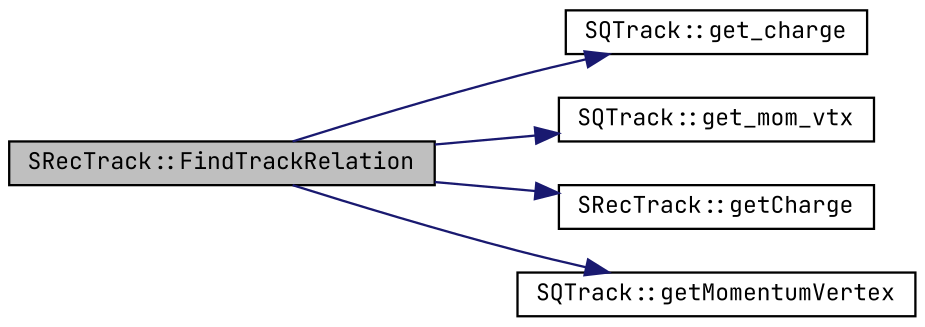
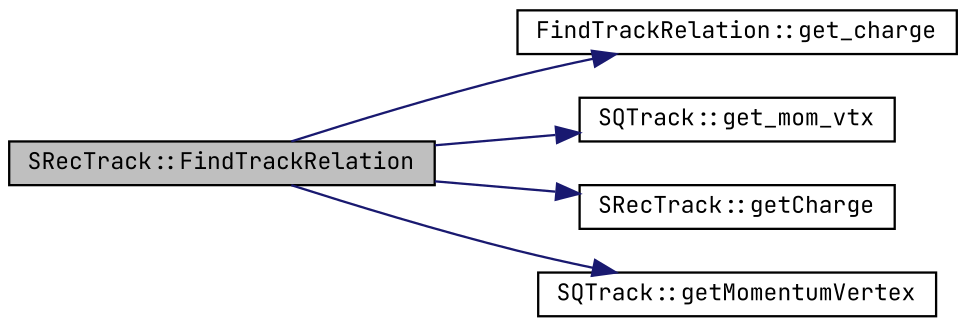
node "SQTrack::get_charge": label "SQTrack::get_charge" -> "FindTrackRelation::get_charge"
